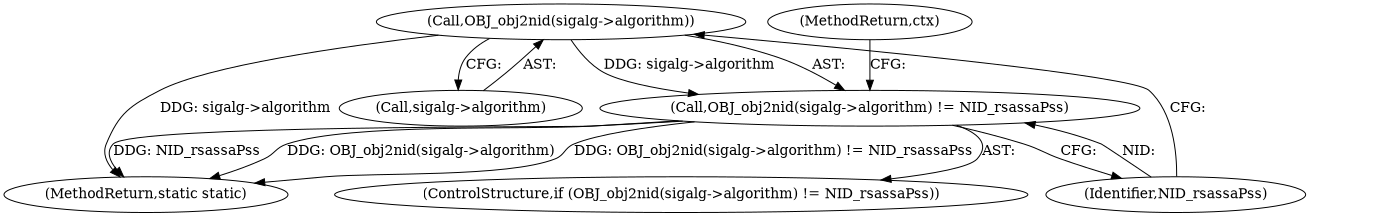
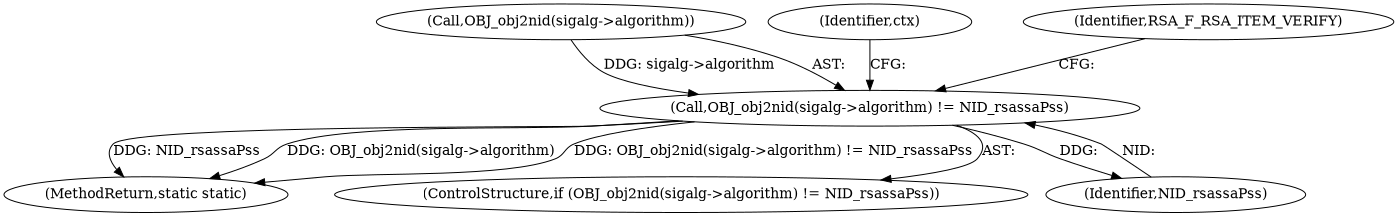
node "(MethodReturn,ctx)": label "(MethodReturn,ctx)" -> "(Identifier,ctx)"
node "(Identifier,RSA_F_RSA_ITEM_VERIFY)": added
edge "(Identifier,NID_rsassaPss)" -> "(Call,OBJ_obj2nid(sigalg->algorithm))": removed, label "CFG:"
edge "(Call,OBJ_obj2nid(sigalg->algorithm))" -> "(MethodReturn,static static)": removed, label "DDG: sigalg->algorithm"
node "(Call,sigalg->algorithm)": removed
edge "(Call,OBJ_obj2nid(sigalg->algorithm) != NID_rsassaPss)" -> "(Identifier,NID_rsassaPss)": label "CFG: " -> "DDG: "
